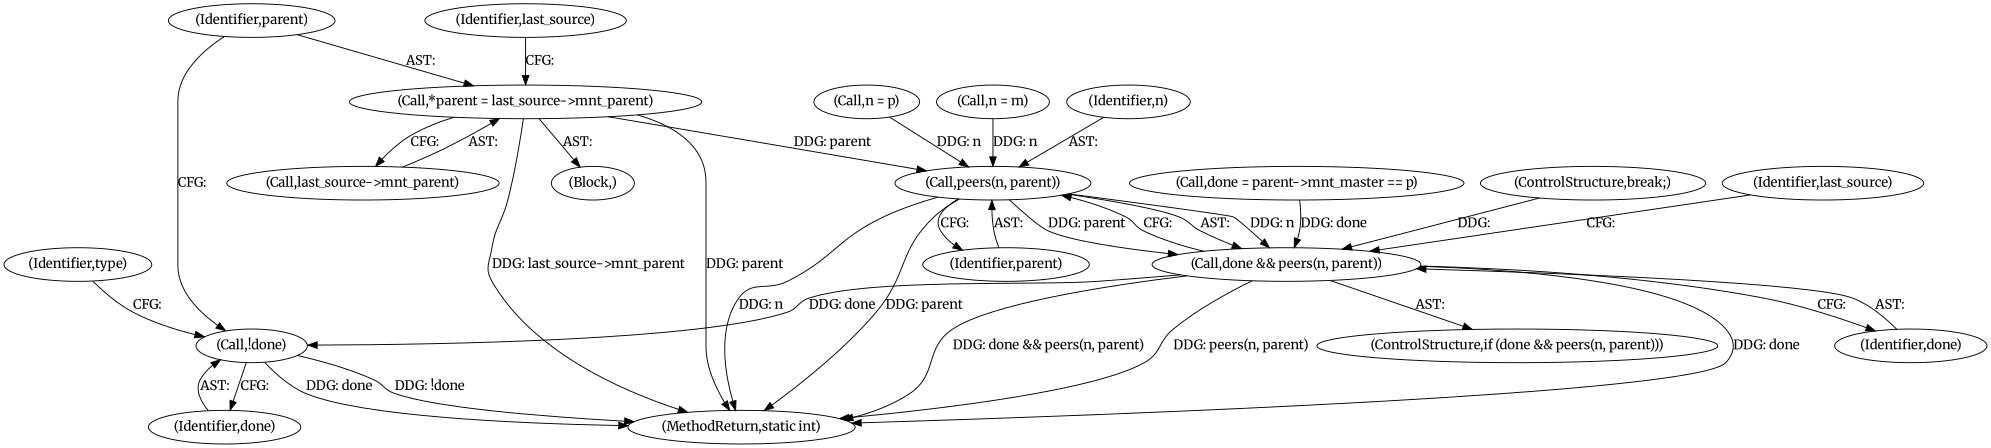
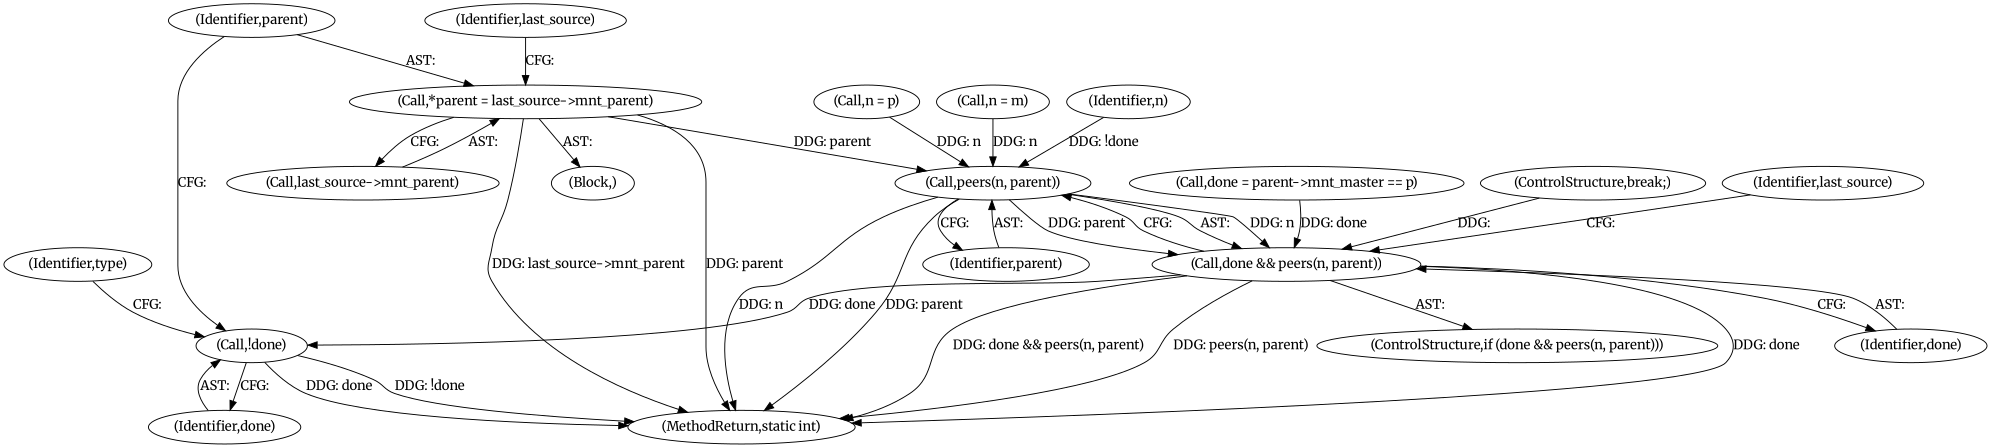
edge "(Identifier,n)" -> "(Call,peers(n, parent))": label "AST: " -> "DDG: !done"
